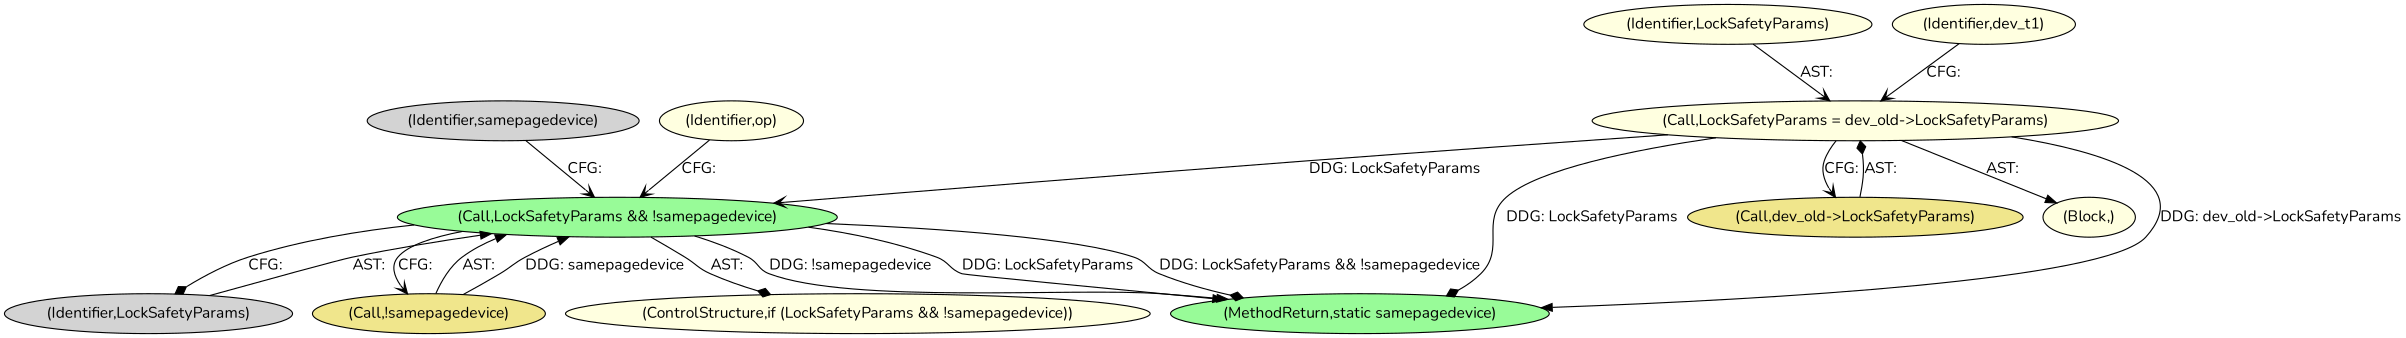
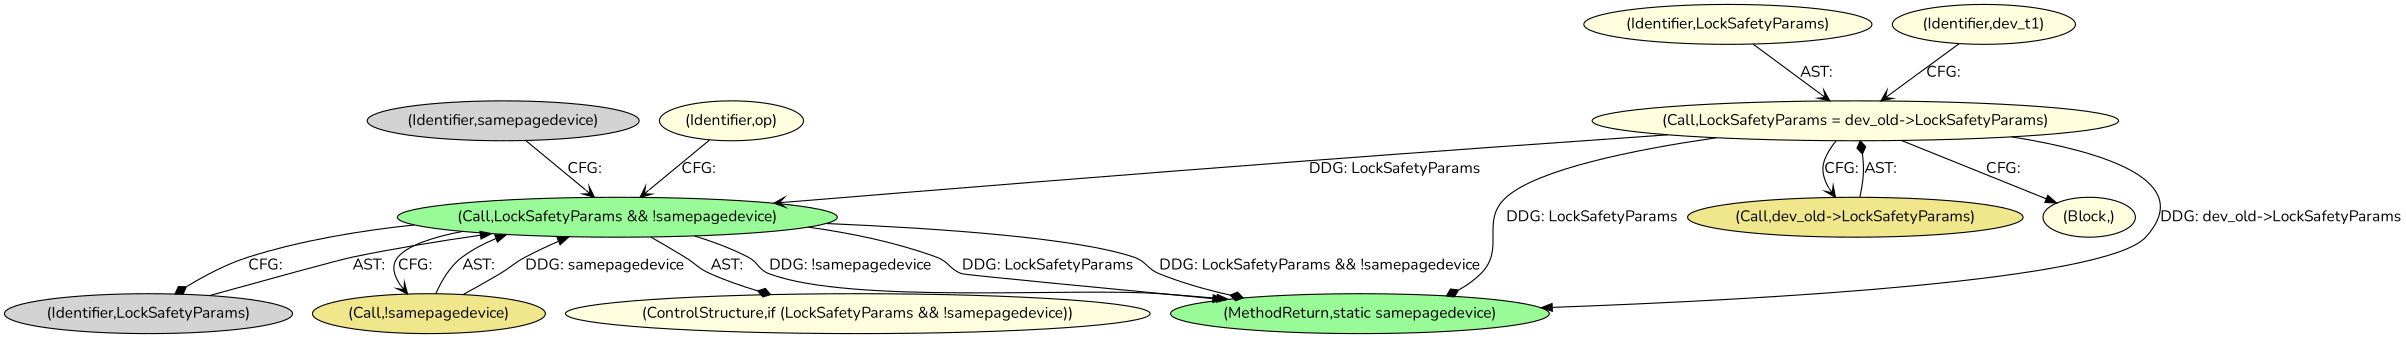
edge "(Call,LockSafetyParams = dev_old->LockSafetyParams)" -> "(Block,)": label "AST: " -> "CFG: "
